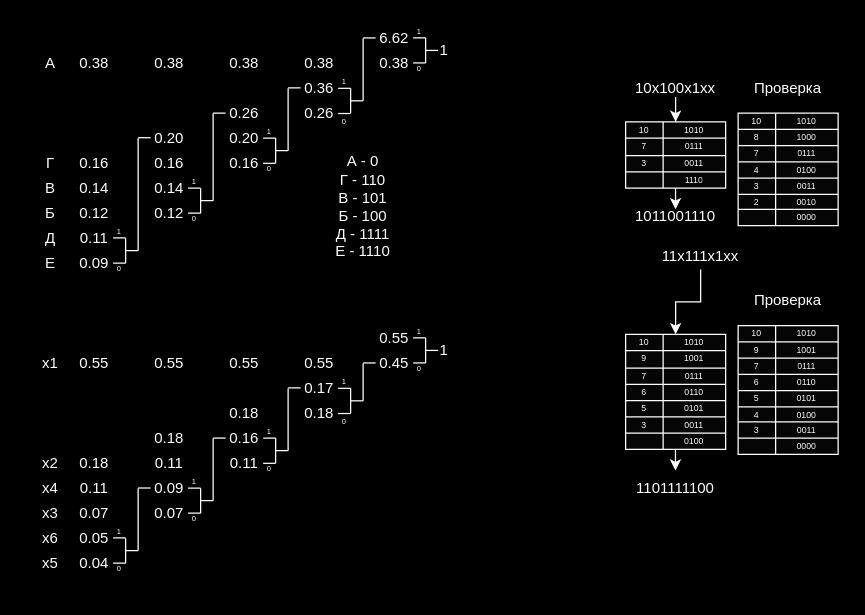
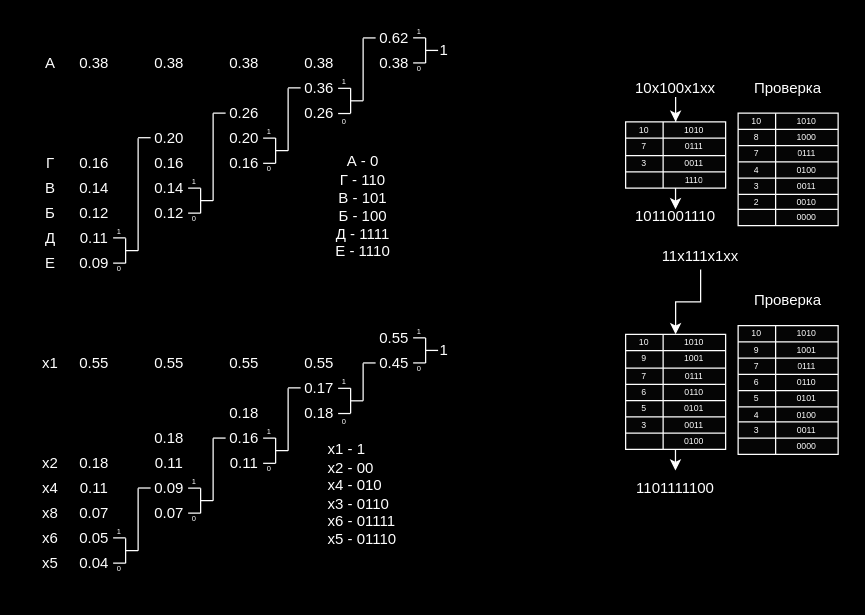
node "6.62": label "6.62" -> "0.62"
node "x1 - 1 x2 - 00 x4 - 010 x3 - 0110 x6 - 01111 x5 - 01110": added
node "x3": label "x3" -> "x8"
